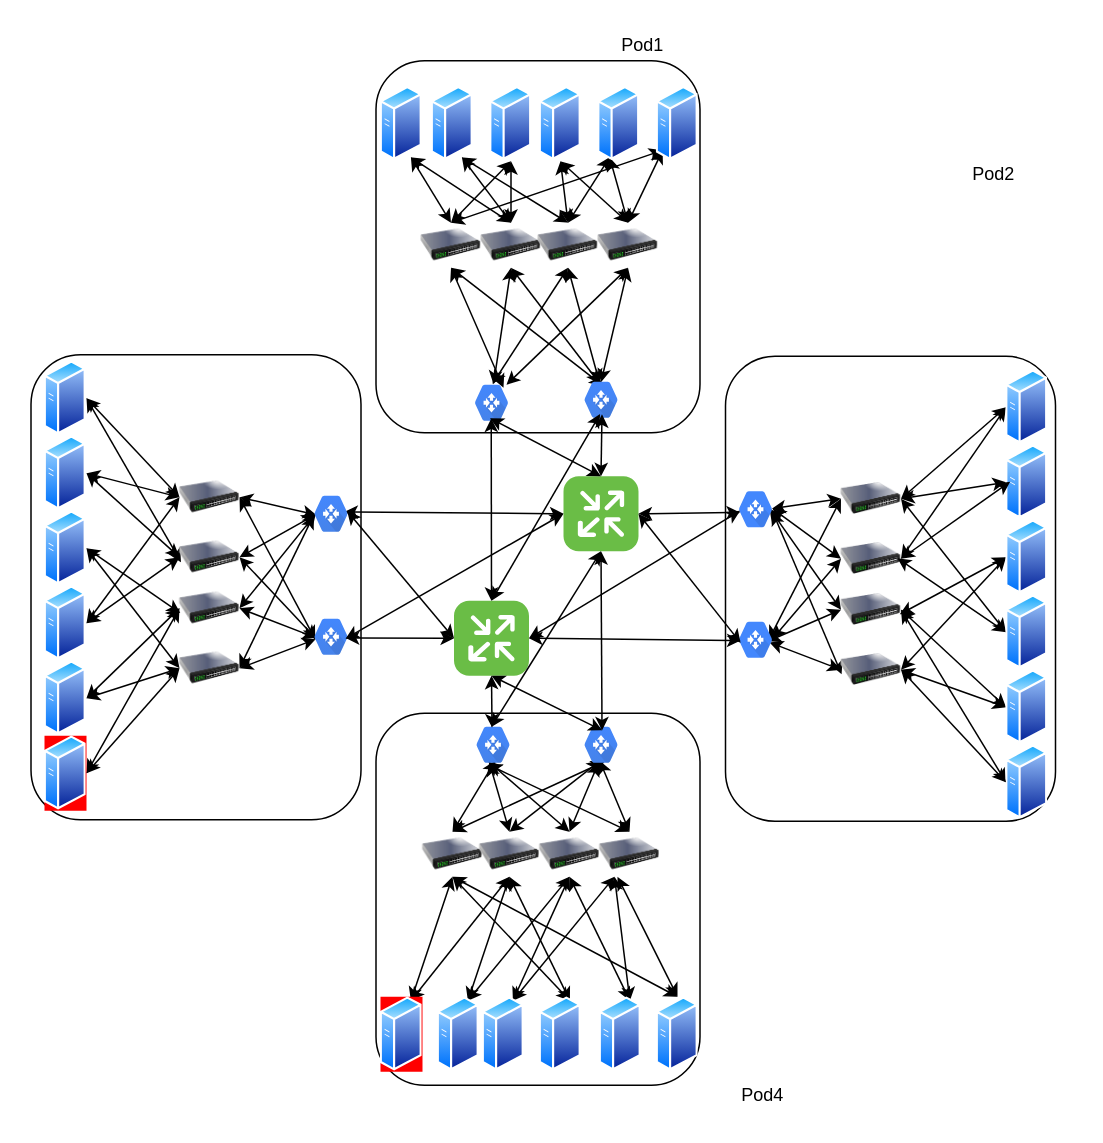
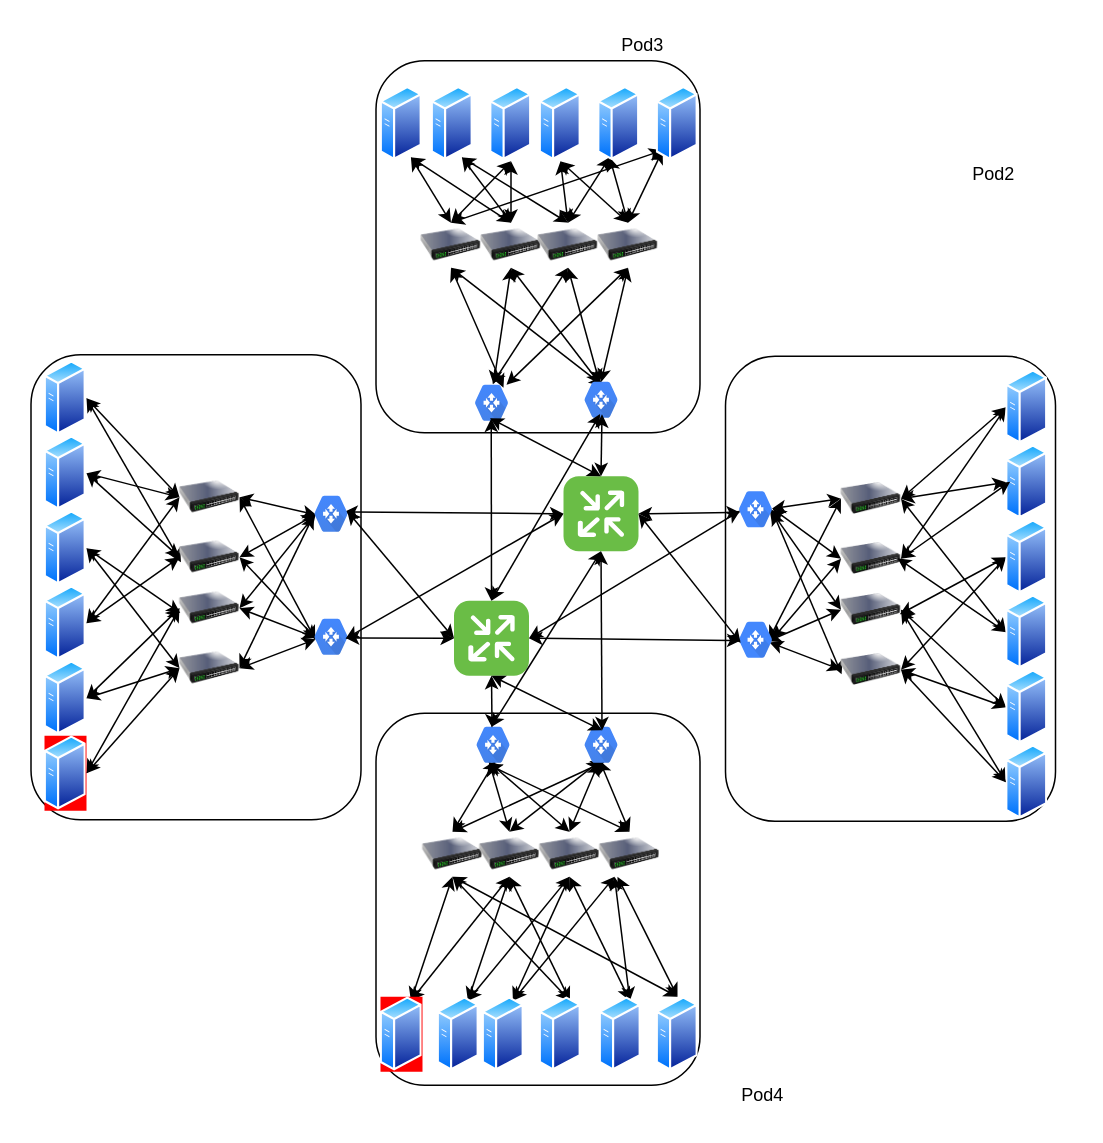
node "Pod1": label "Pod1" -> "Pod3"
